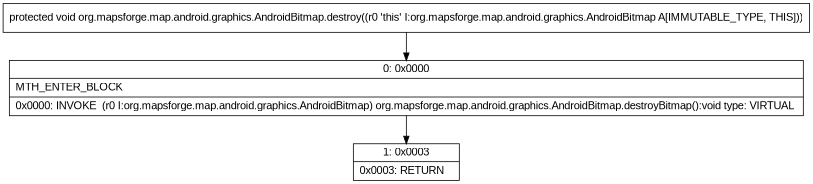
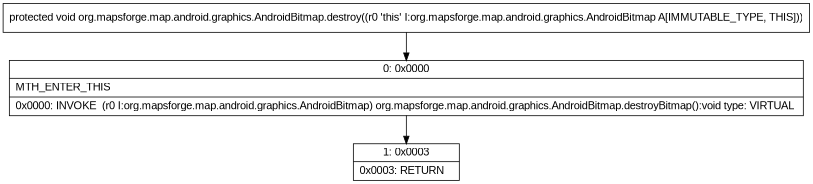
node "0: 0x0000": text "MTH_ENTER_BLOCK" -> "MTH_ENTER_THIS"
